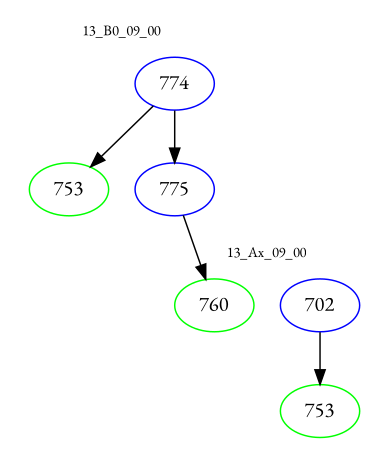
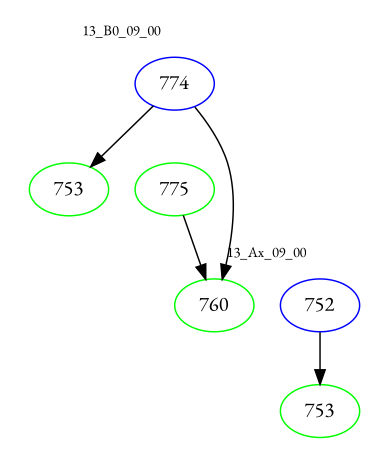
edge "774" -> "775": now "774" -> "760"
node "775": color blue -> green
node "702": label "702" -> "752"
